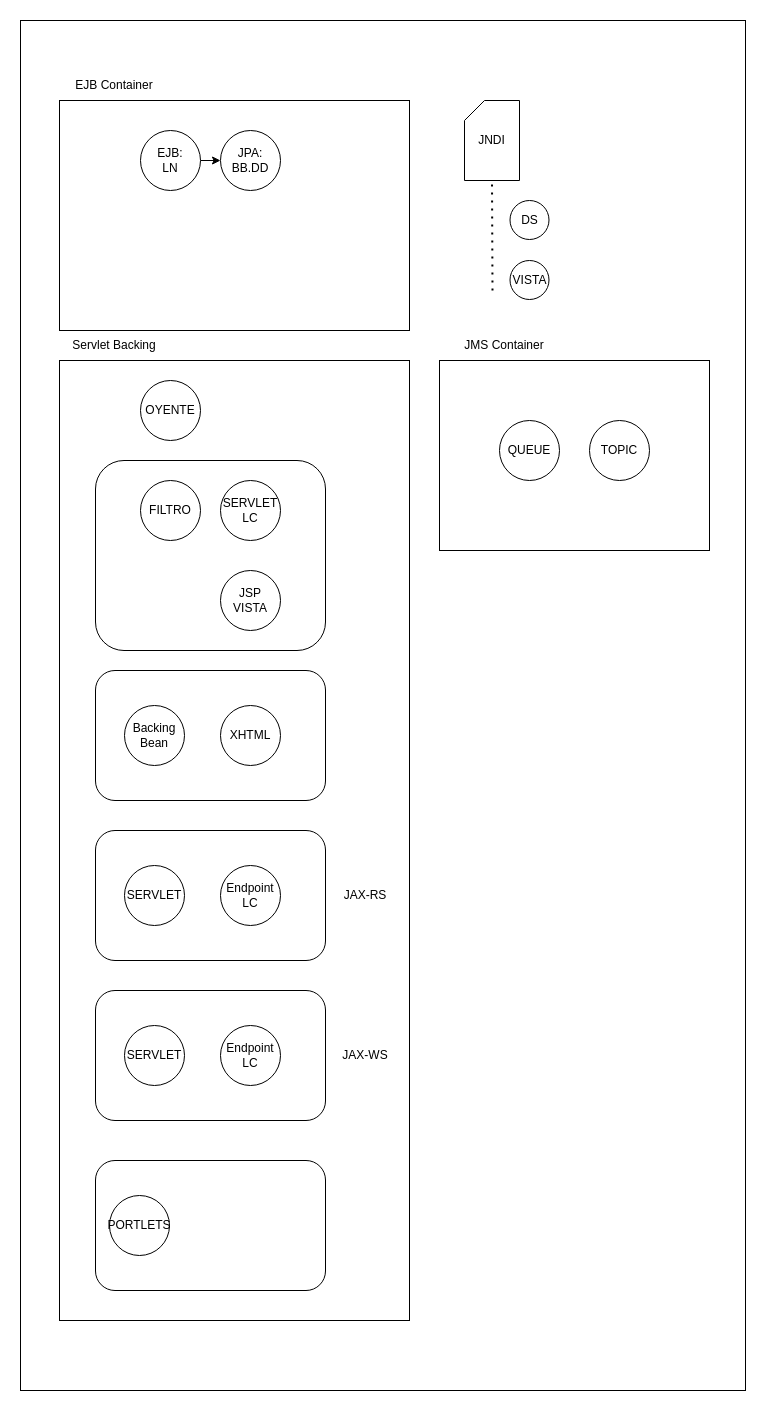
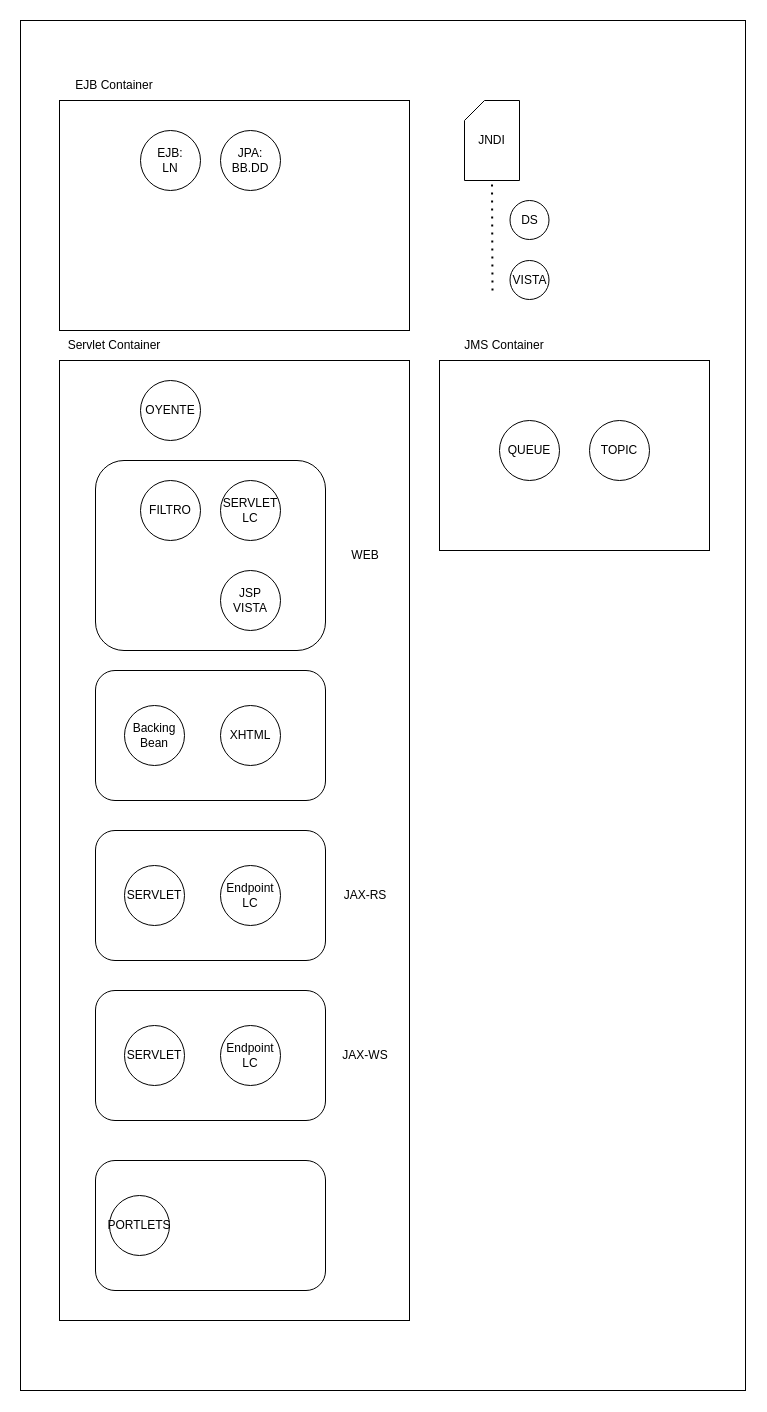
edge "EJB: LN" -> "JPA: BB.DD": removed
node "Servlet Backing": label "Servlet Backing" -> "Servlet Container"
node "WEB": added
